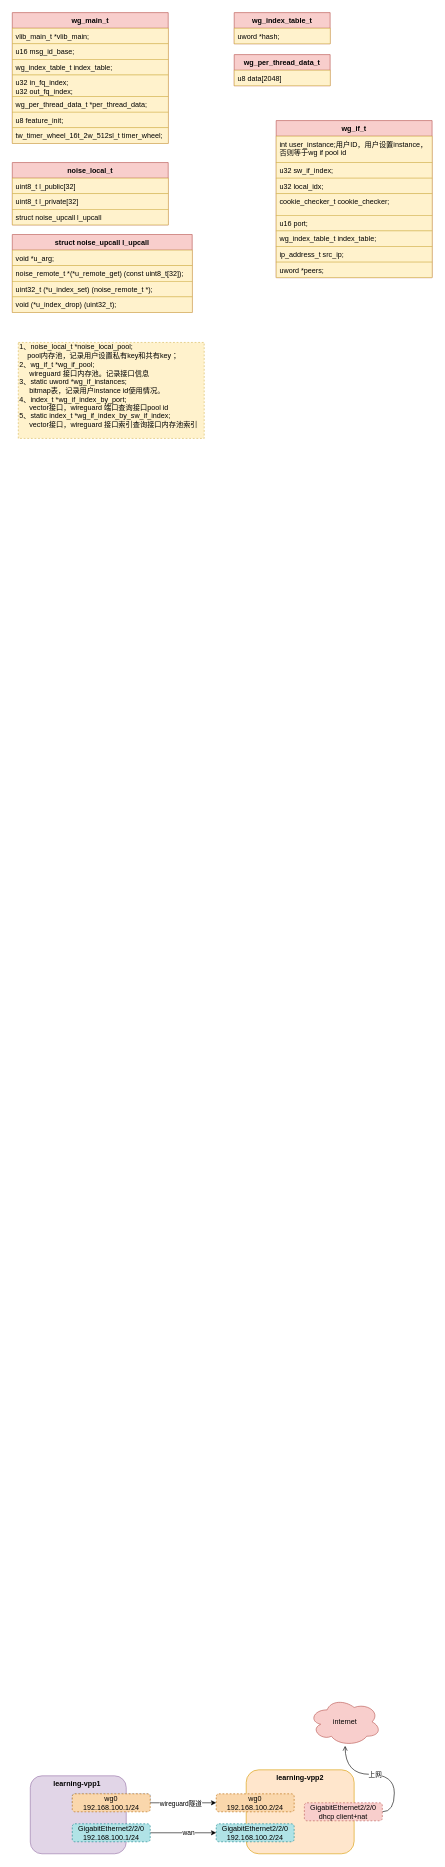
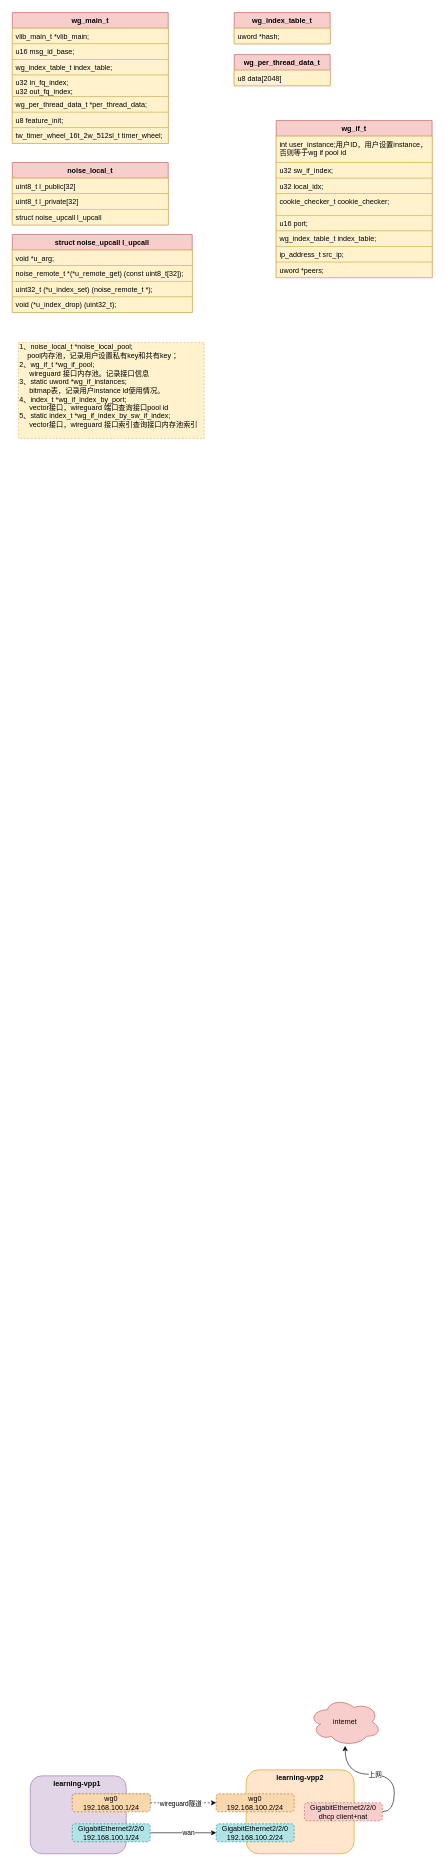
edge "GigabitEthernet2/2/0 dhcp client+nat" -> "internet": arrowhead open -> classic
edge "wg0 192.168.100.1/24" -> "wg0 192.168.100.2/24": style solid -> dashed
